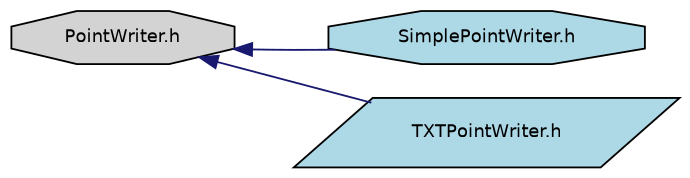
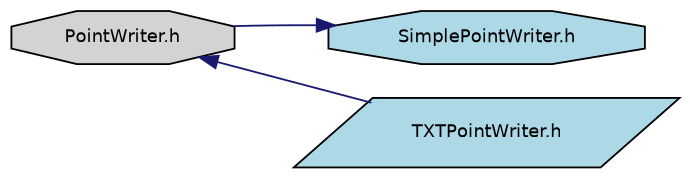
edge "SimplePointWriter.h" -> "PointWriter.h": reversed
